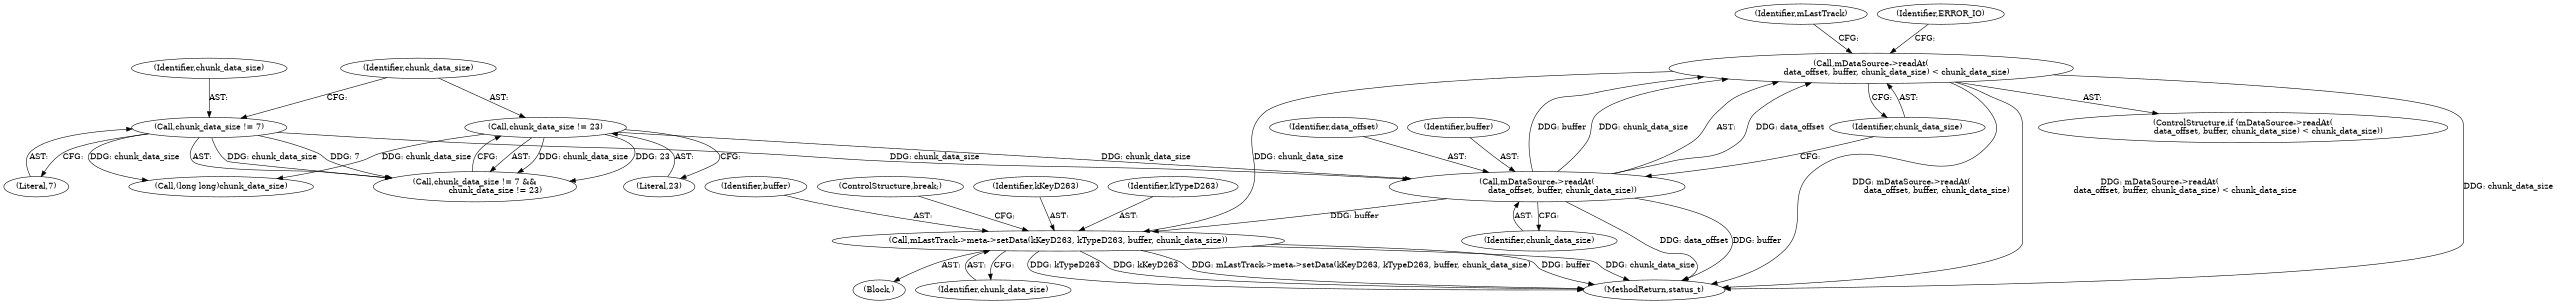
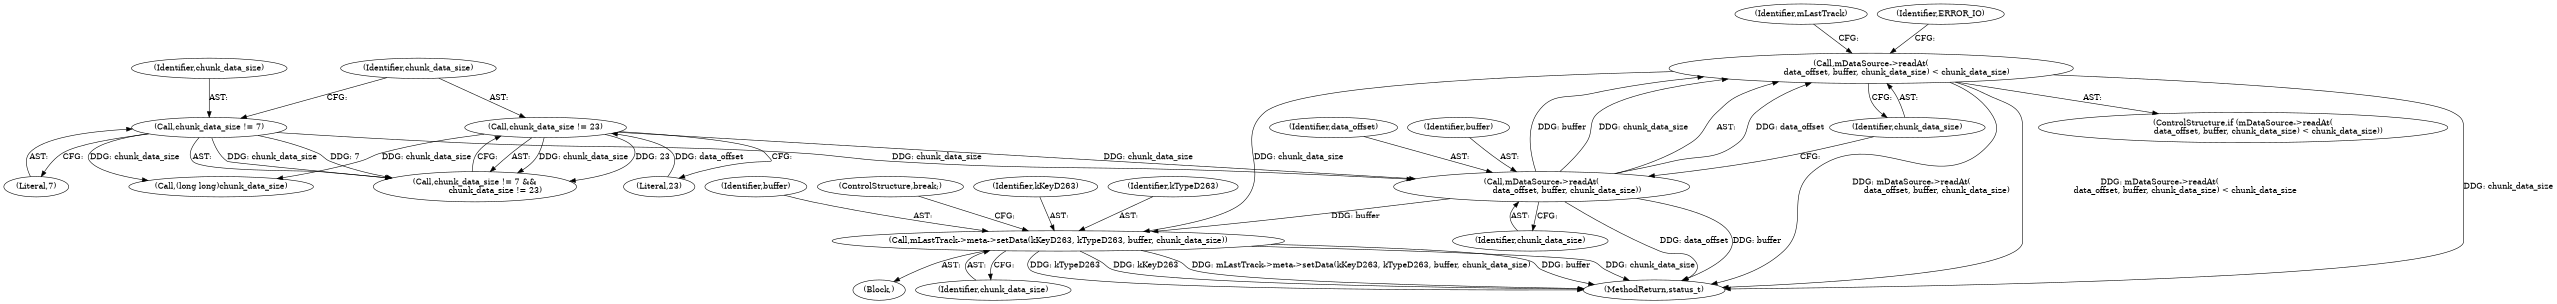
edge "(Literal,23)" -> "(Call,chunk_data_size != 23)": label "AST: " -> "DDG: data_offset"
